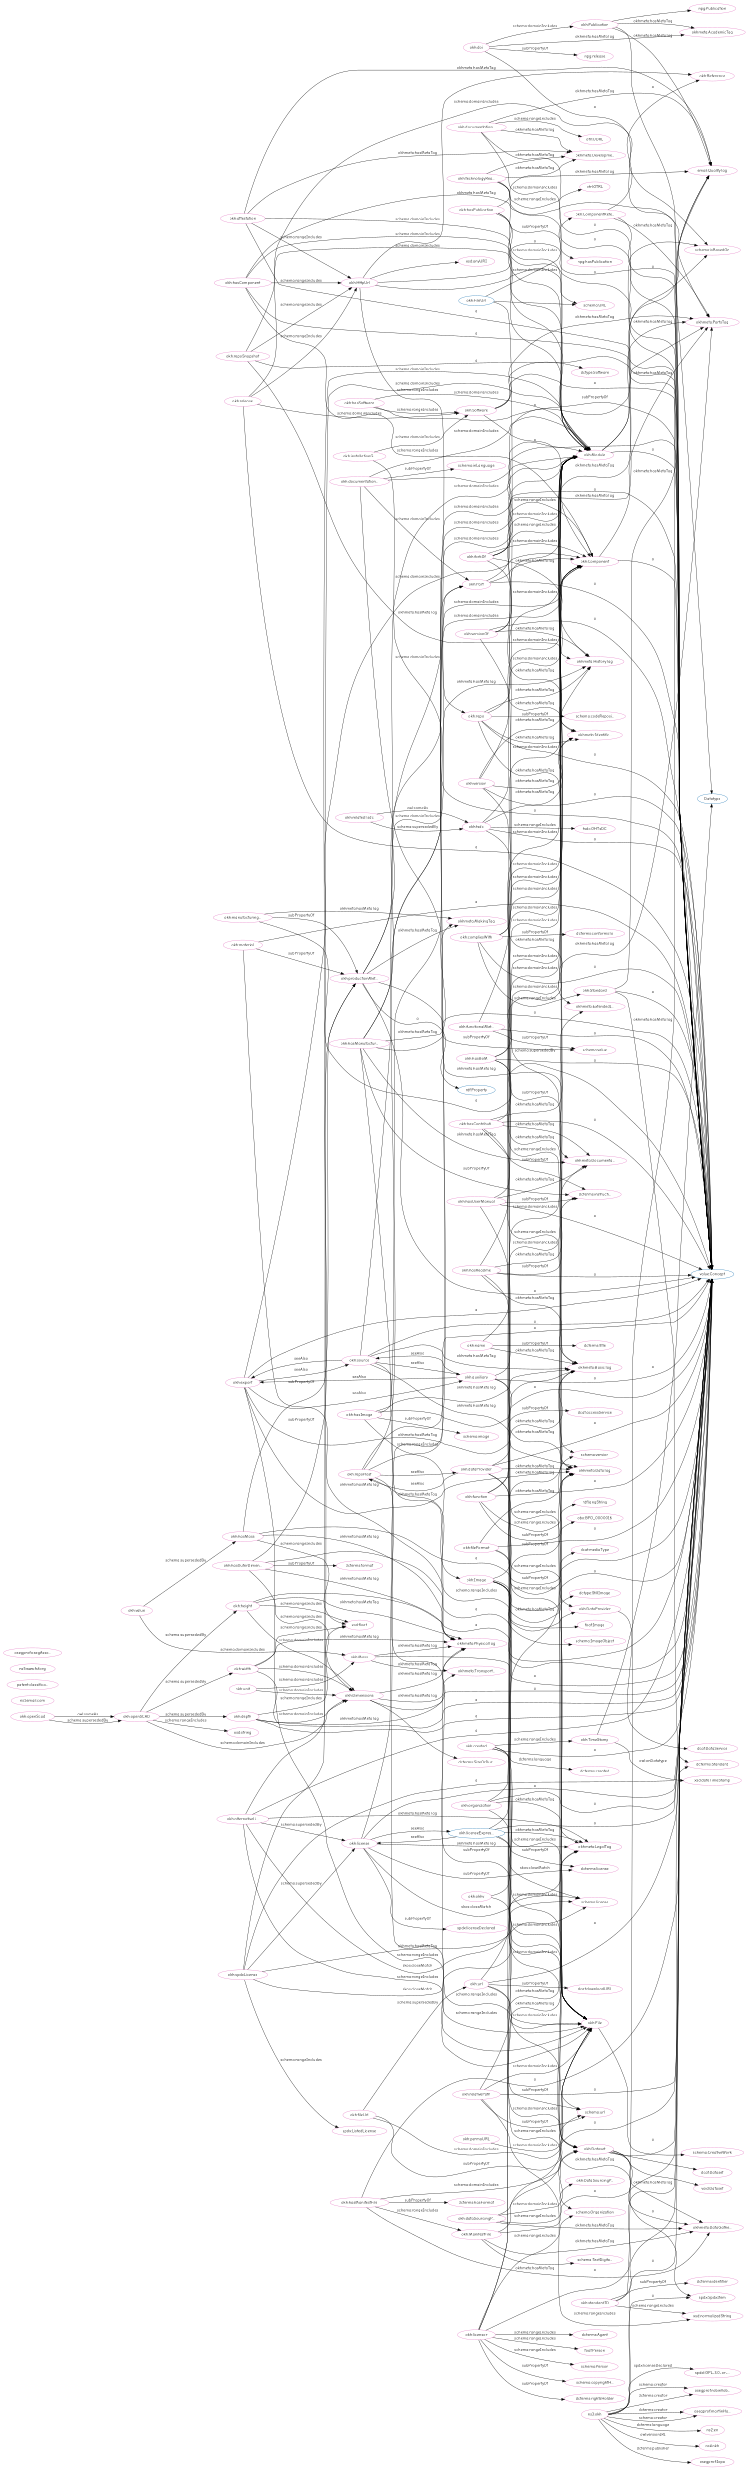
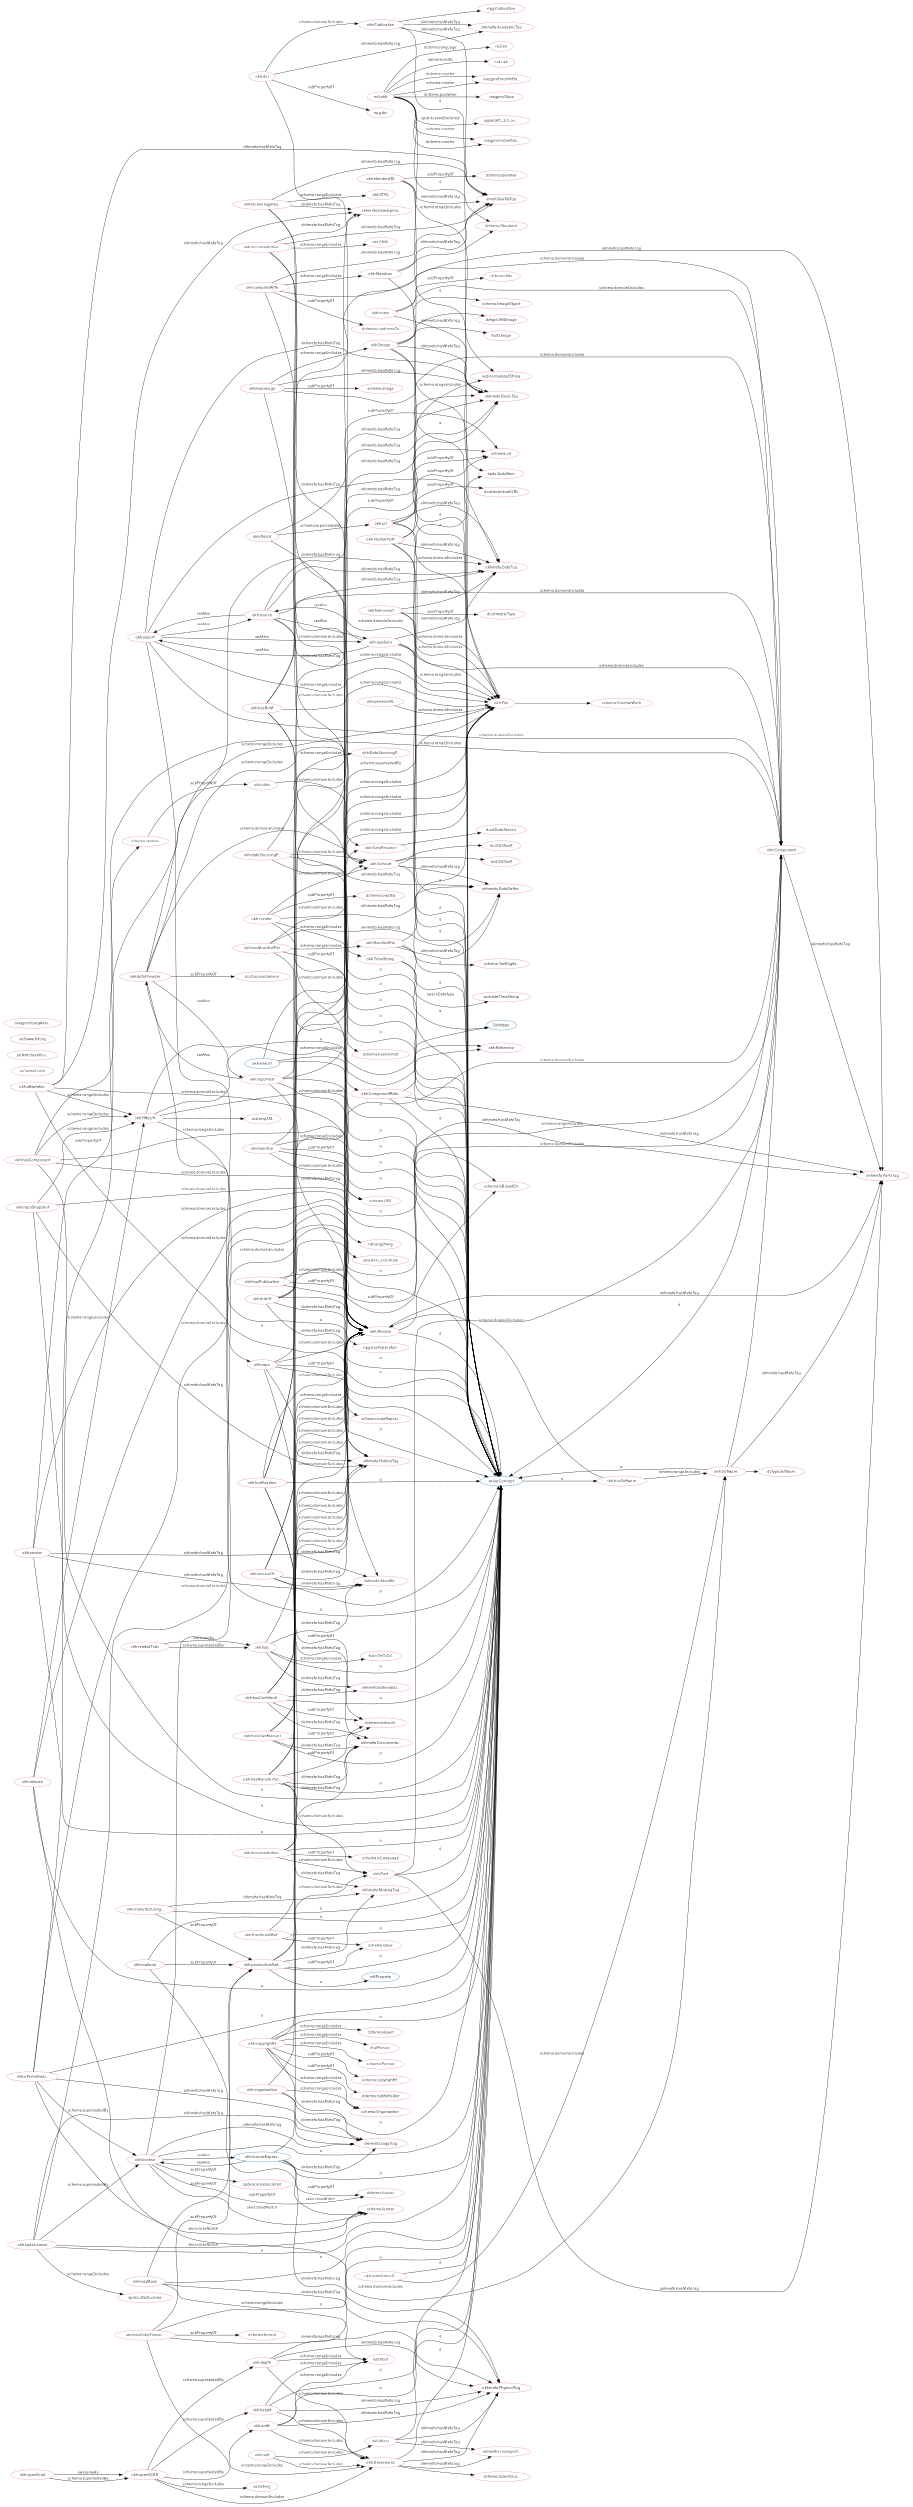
node "npg:release": label "npg:release" -> "npg:doi"
edge "okh:release" -> "schema:isBasedOn": now "okh:release" -> "okh:Module"
edge "okh:hasSoftware" -> "value:Concept": reversed
edge "okh:okhv" -> "schema:version": reversed
node "okh:value": removed
edge "okh:created" -> "dcterms:created": label "dcterms:language" -> "subPropertyOf"
node "okh:licensor": label "okh:licensor" -> "okh:copyrightH"
